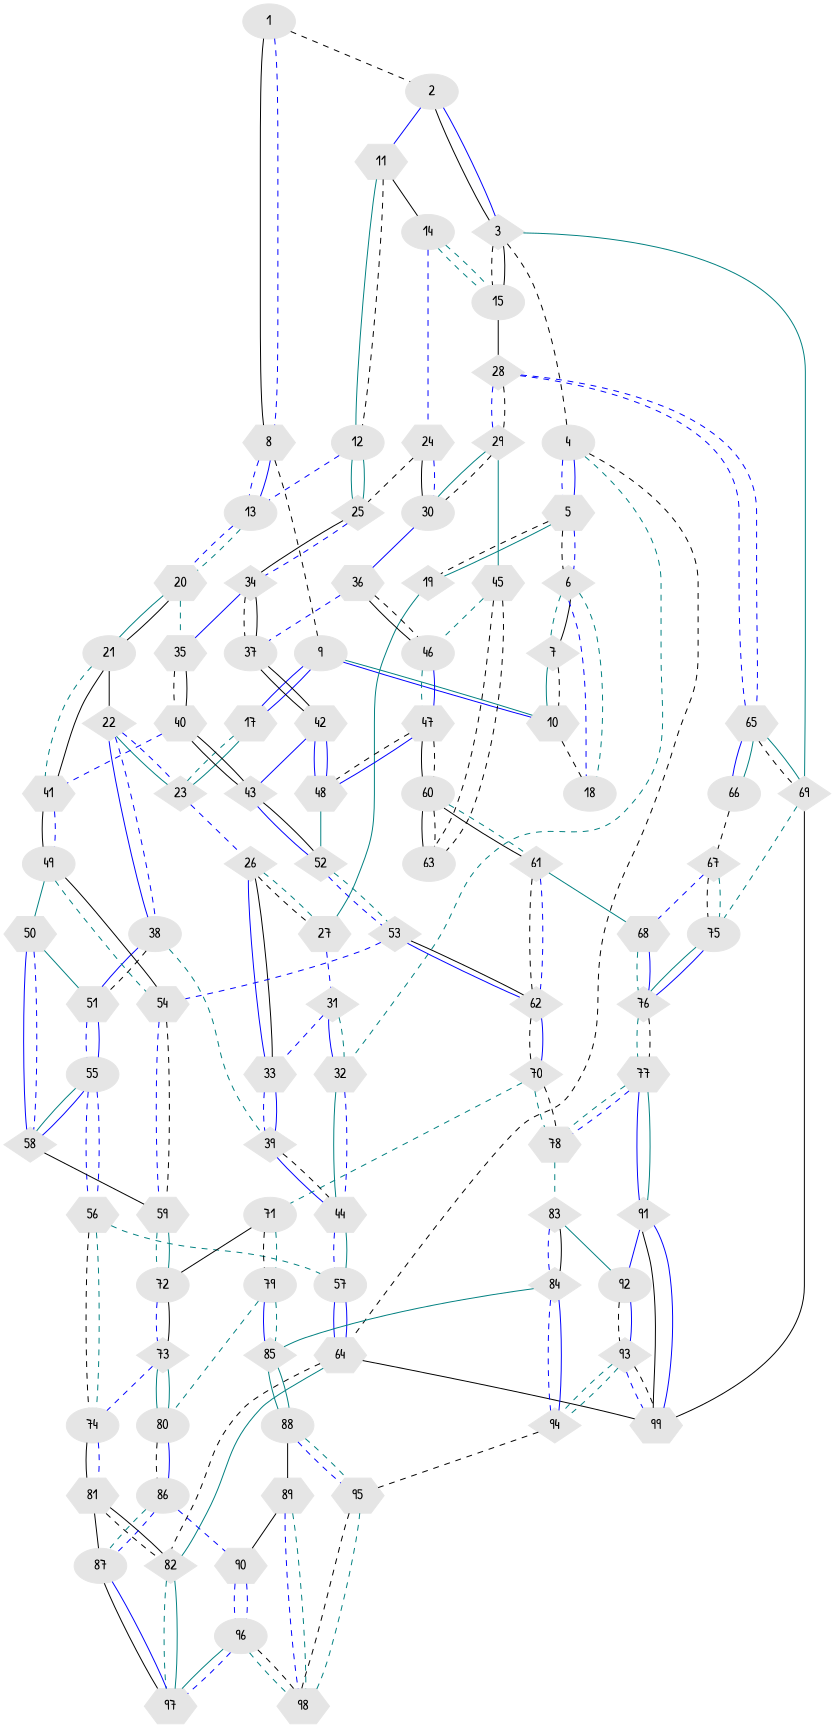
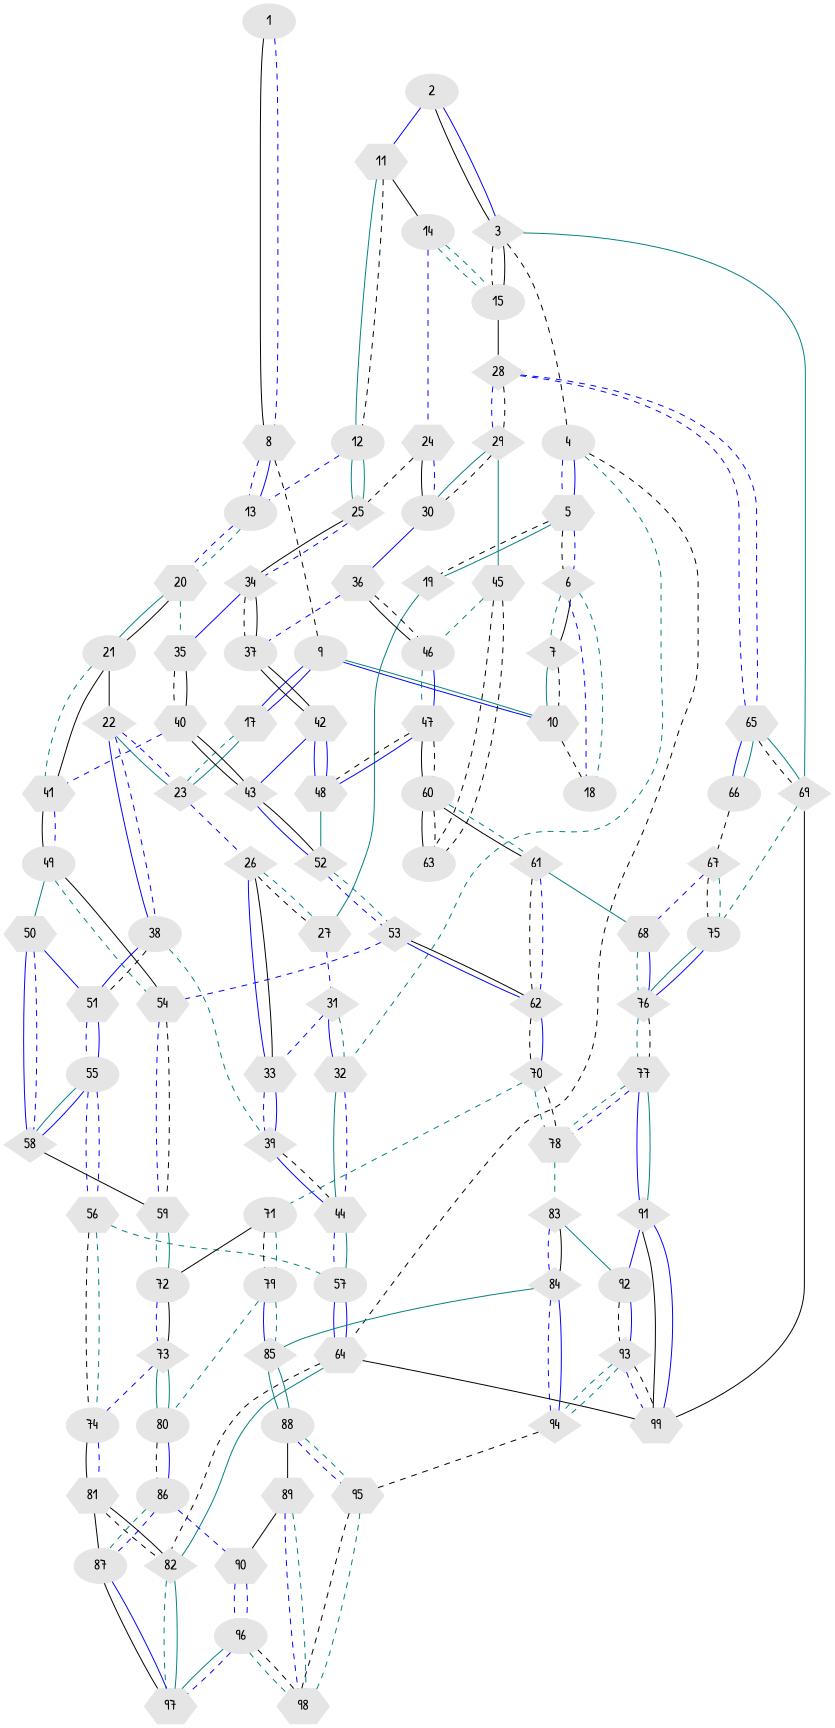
edge "1" -- "2": removed
edge "50" -- "51": color teal -> blue
